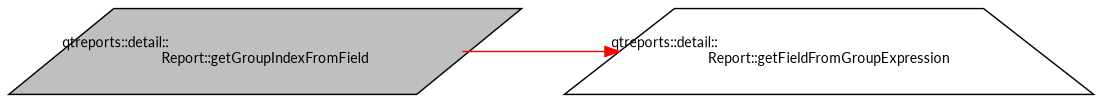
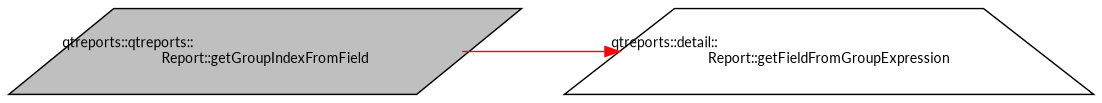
node "qtreports::detail:: Report::getGroupIndexFromField": label "qtreports::detail:: Report::getGroupIndexFromField" -> "qtreports::qtreports:: Report::getGroupIndexFromField"
